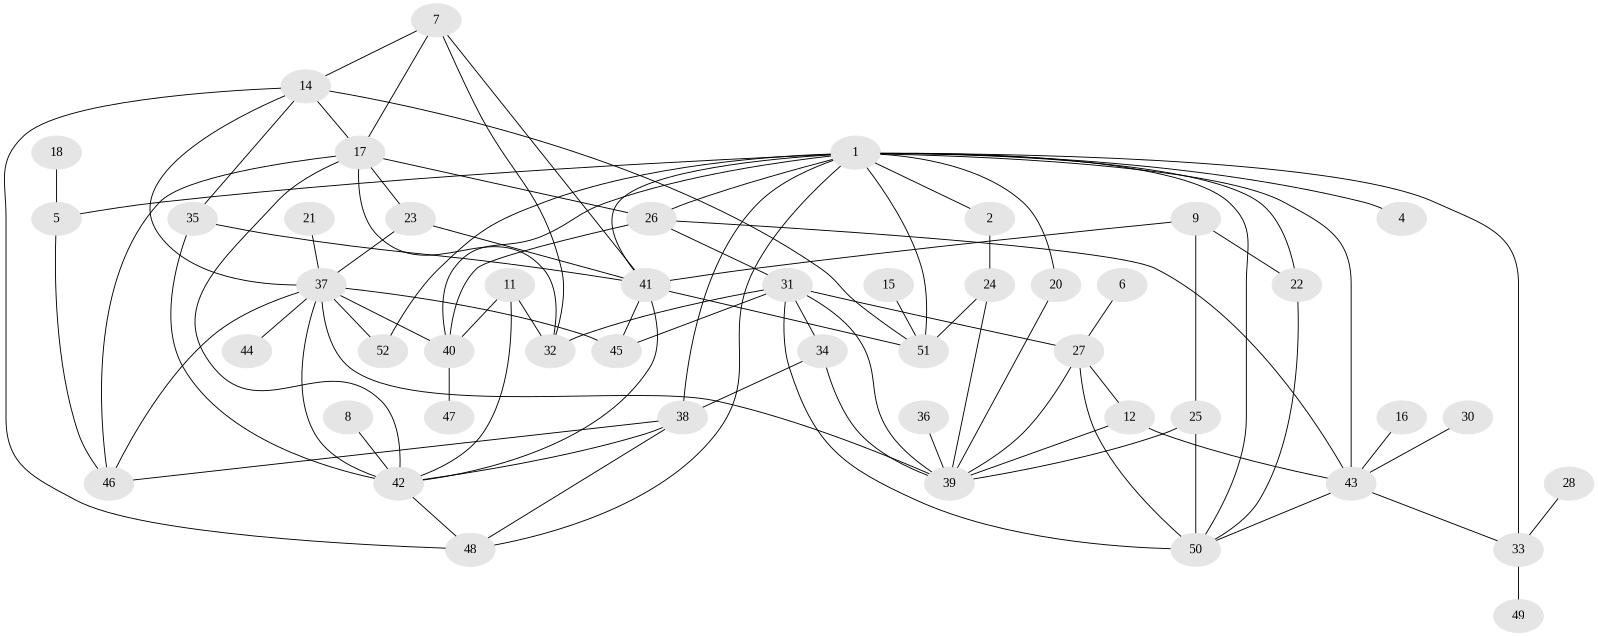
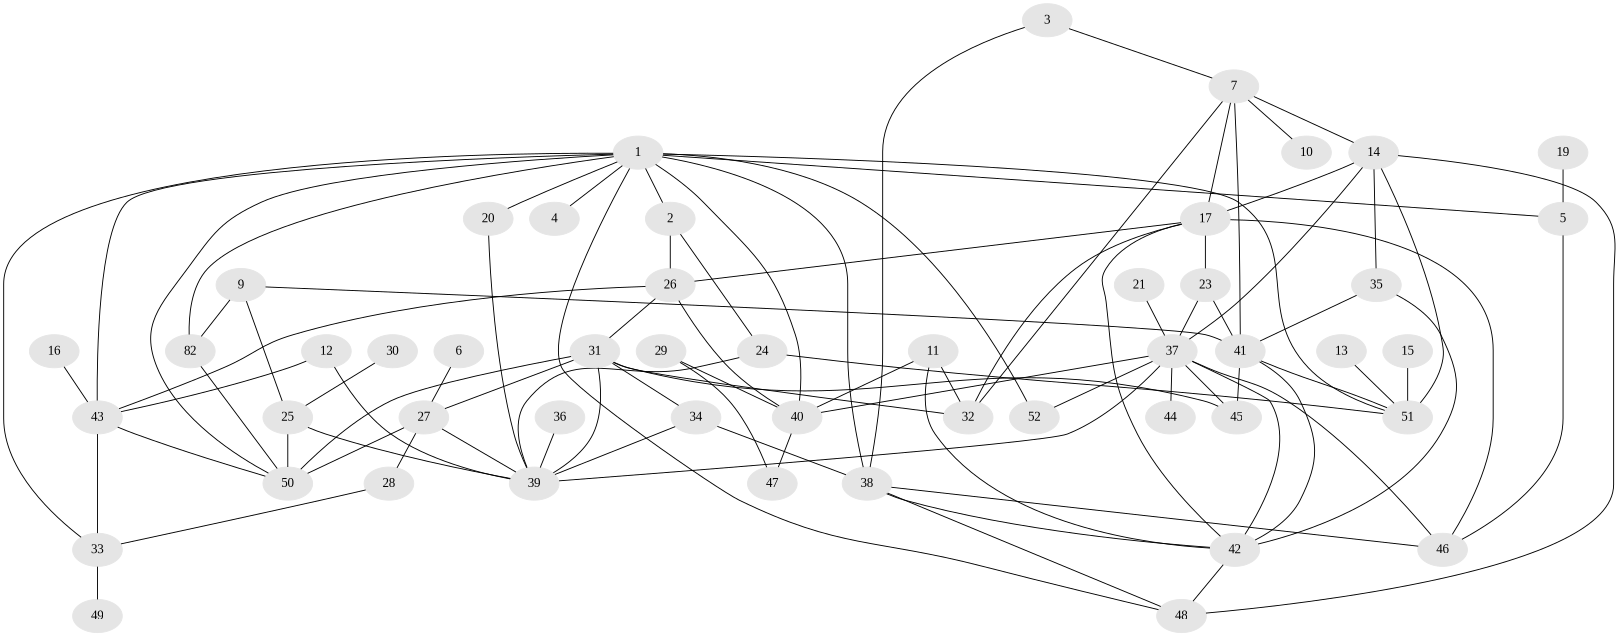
node "3": added
node "18": label "18" -> "19"
node "10": added
edge "1" -- "41": removed
edge "1" -- "26": now "2" -- "26"
node "22": label "22" -> "82"
node "29": added
node "13": added
edge "27" -- "12": now "27" -- "28"
node "8": removed
edge "30" -- "43": now "30" -- "25"
